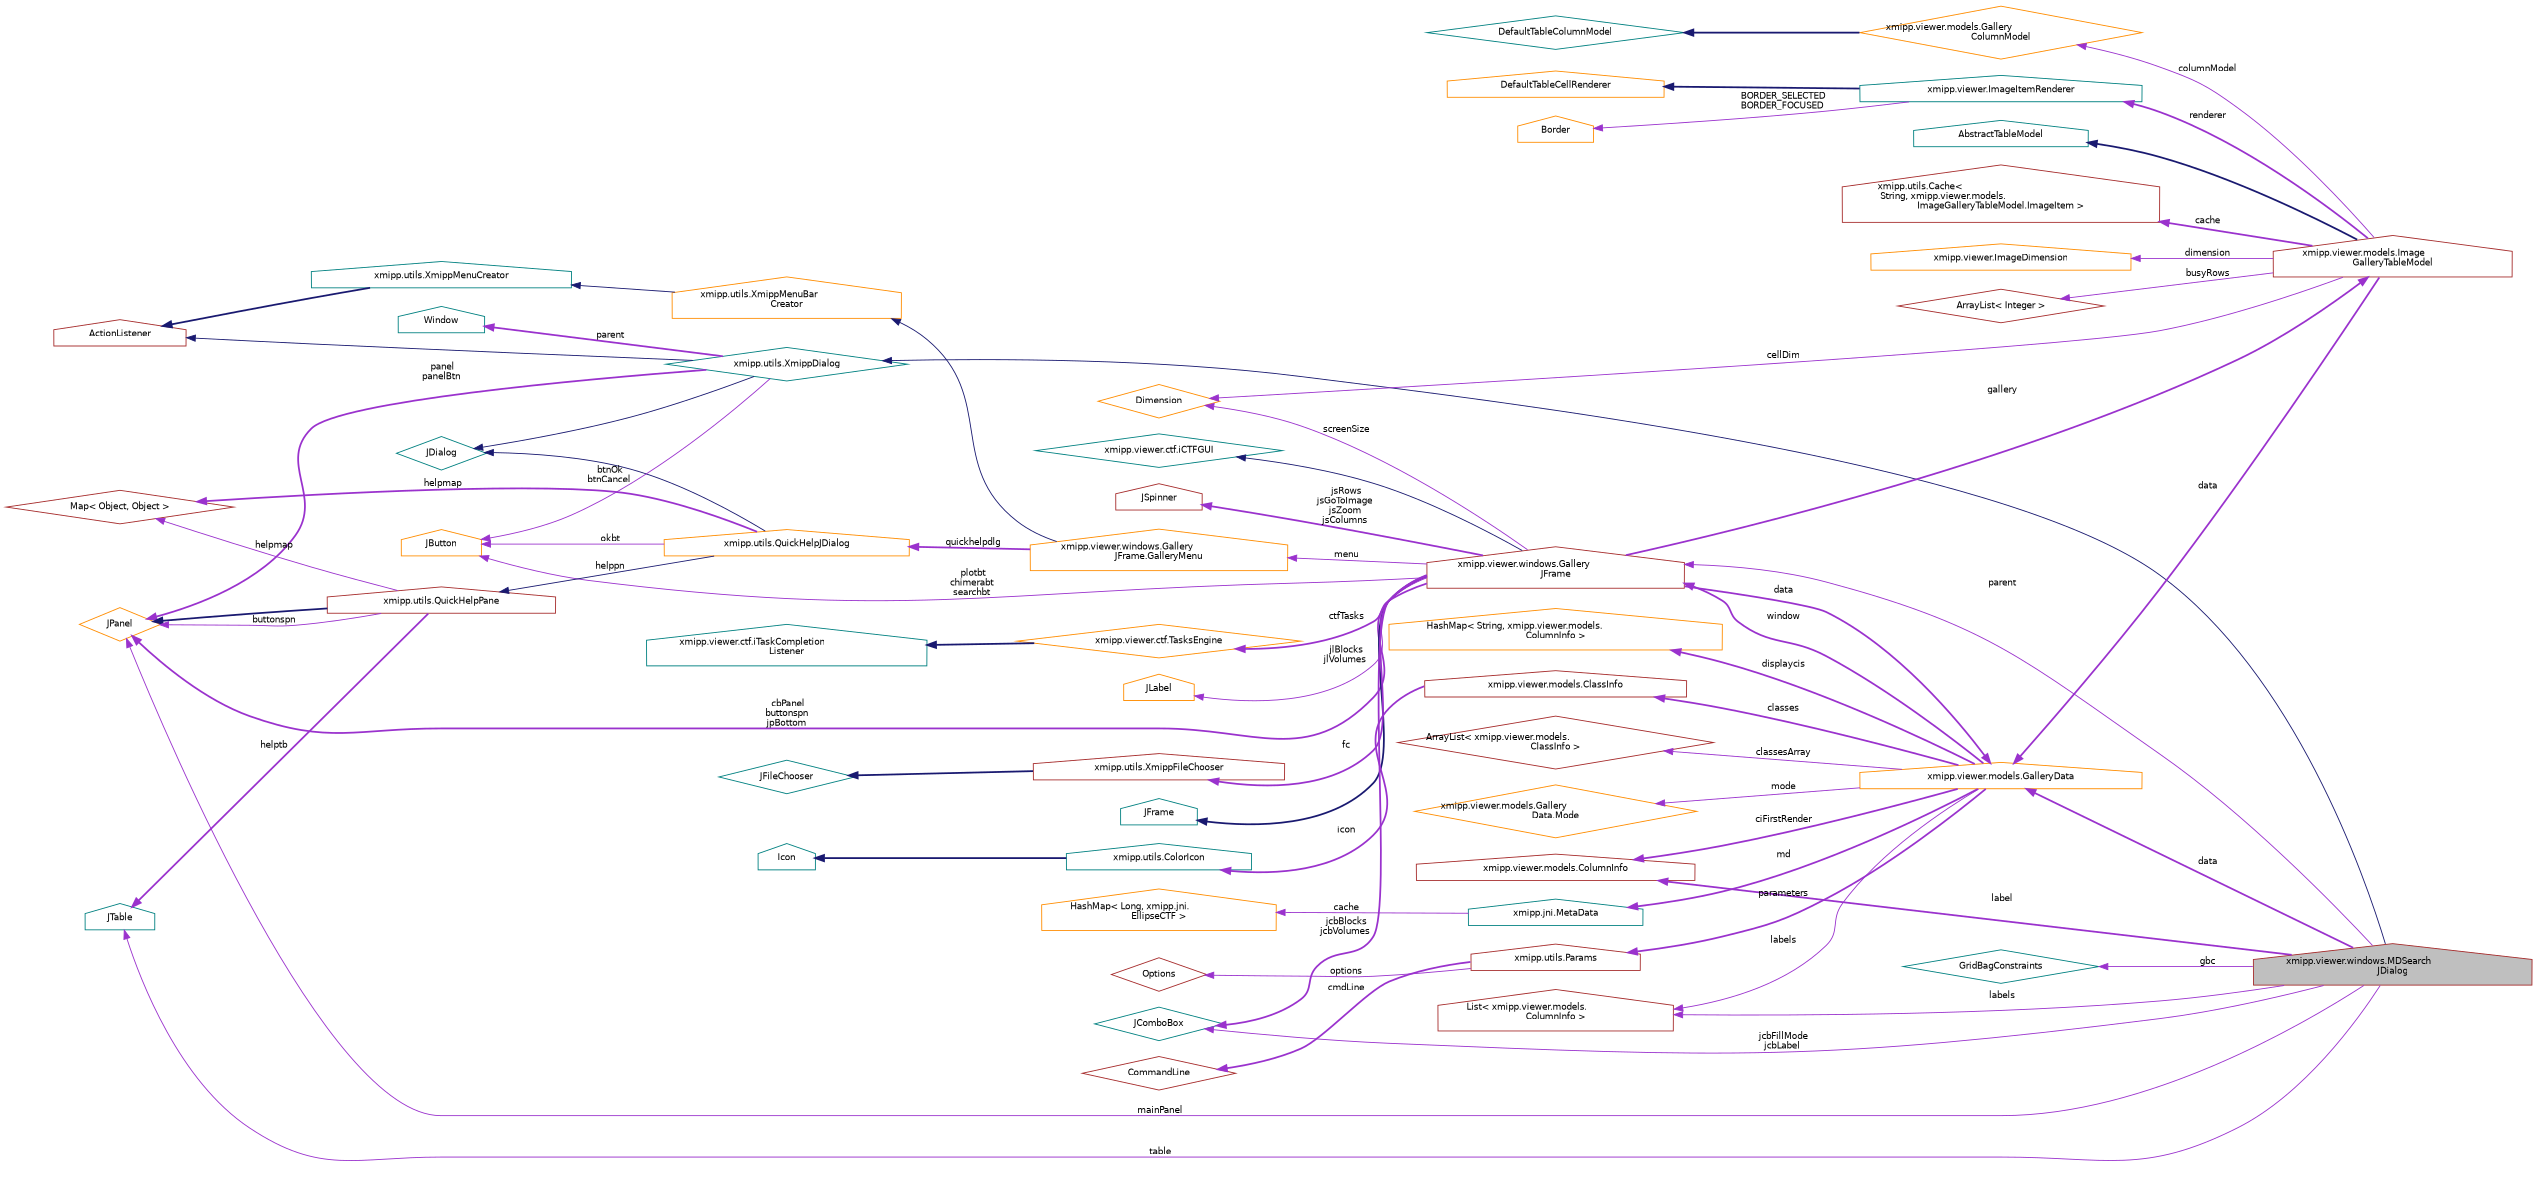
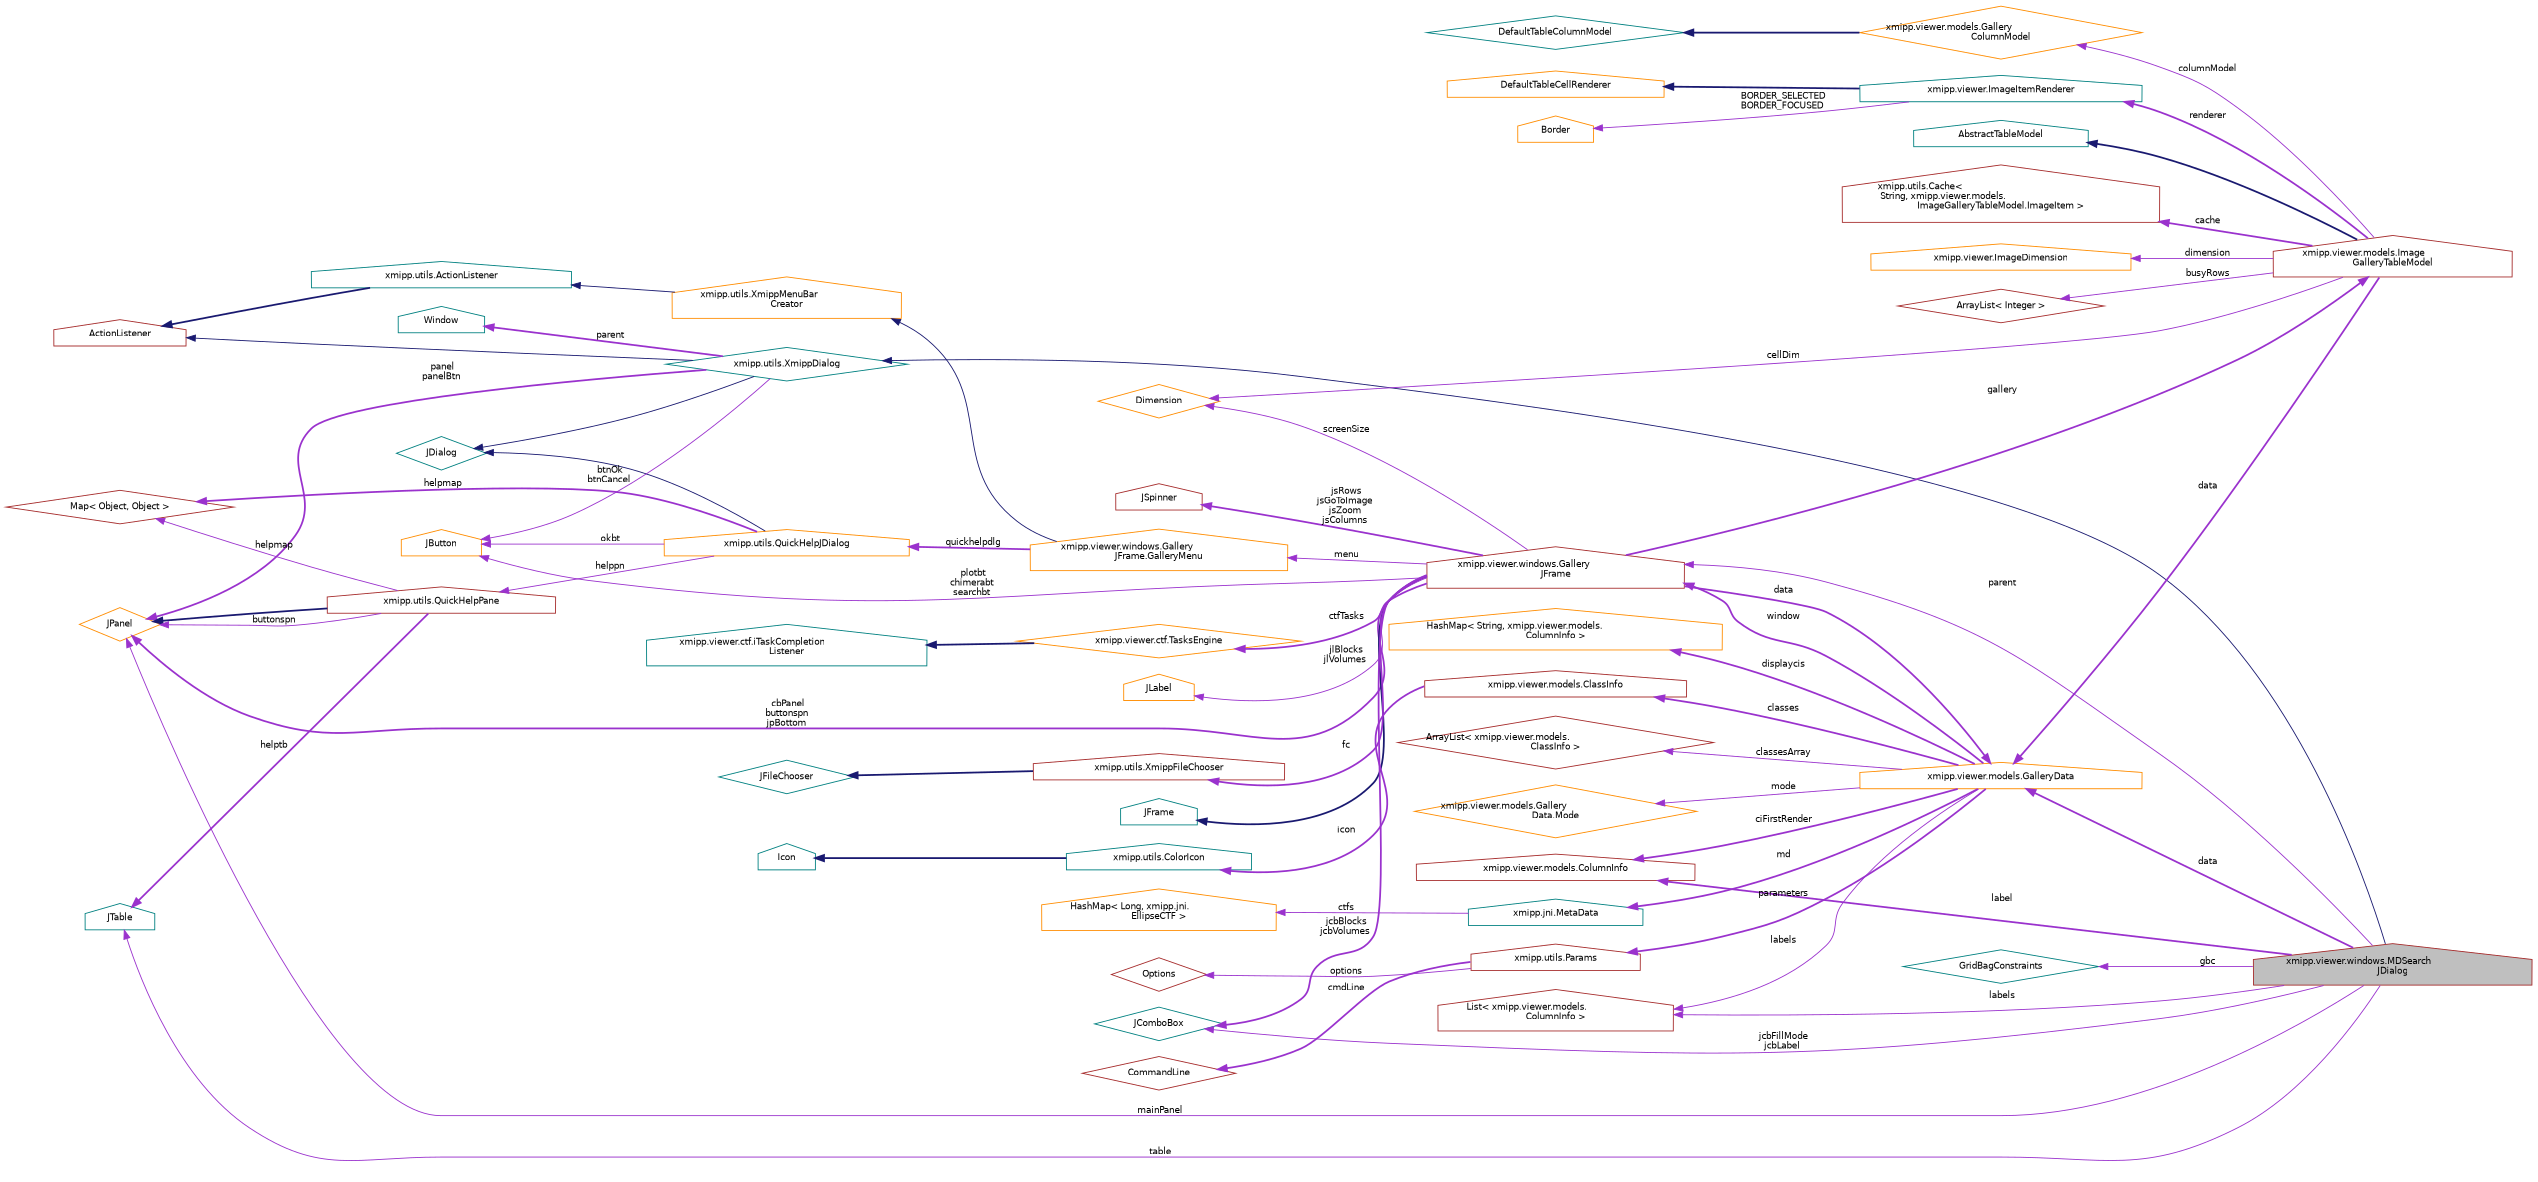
node "xmipp.utils.XmippMenuCreator": label "xmipp.utils.XmippMenuCreator" -> "xmipp.utils.ActionListener"
node "xmipp.viewer.ctf.iCTFGUI": removed
edge "xmipp.utils.QuickHelpJDialog" -> "xmipp.utils.QuickHelpPane": color midnightblue -> darkorchid3
edge "xmipp.jni.MetaData" -> "HashMap< Long, xmipp.jni. EllipseCTF >": label " cache" -> " ctfs"
